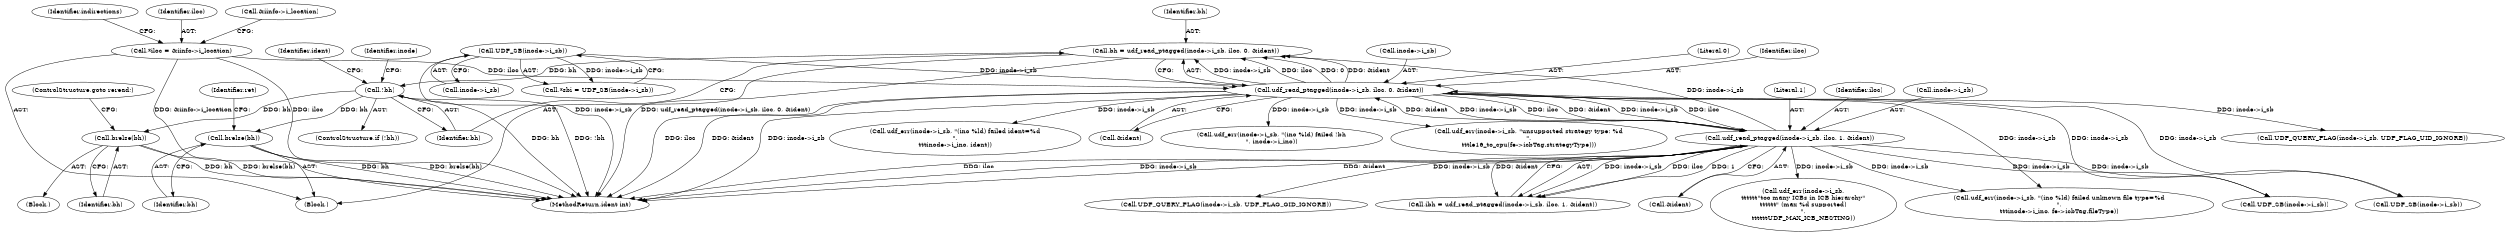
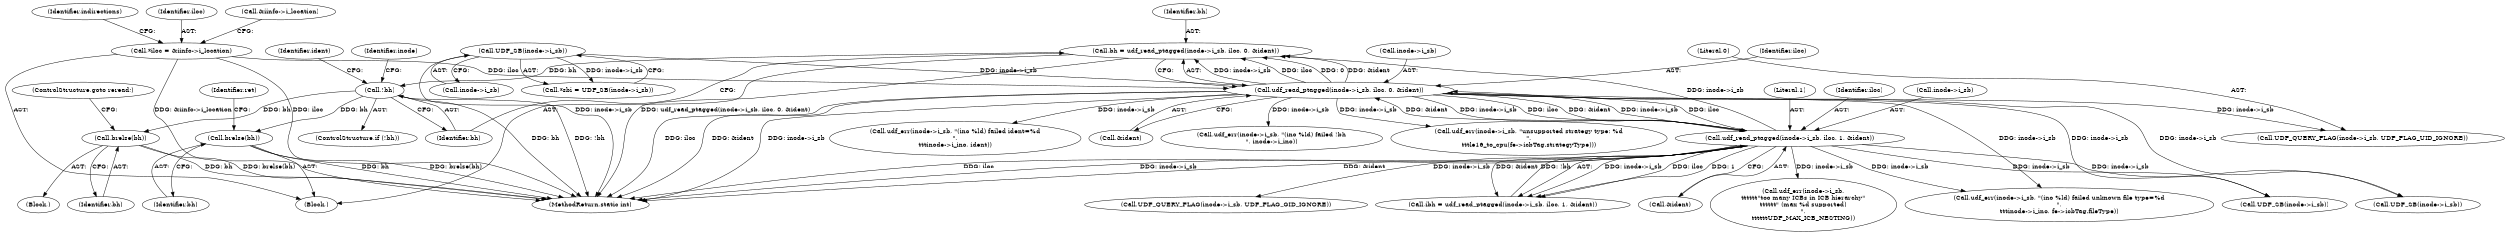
edge "(Literal,0)" -> "(Call,udf_read_ptagged(inode->i_sb, iloc, 0, &ident))": now "(Literal,0)" -> "(Call,UDF_QUERY_FLAG(inode->i_sb, UDF_FLAG_UID_IGNORE))"
edge "(Call,ibh = udf_read_ptagged(inode->i_sb, iloc, 1, &ident))" -> "(Call,udf_read_ptagged(inode->i_sb, iloc, 1, &ident))": label "CFG: " -> "DDG: !bh"
node "(MethodReturn,ident int)": label "(MethodReturn,ident int)" -> "(MethodReturn,static int)"
